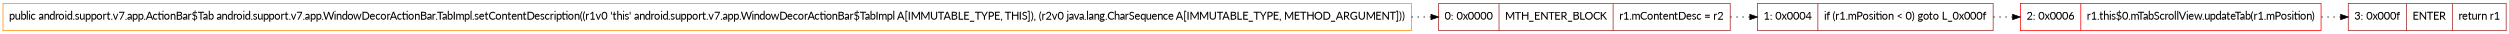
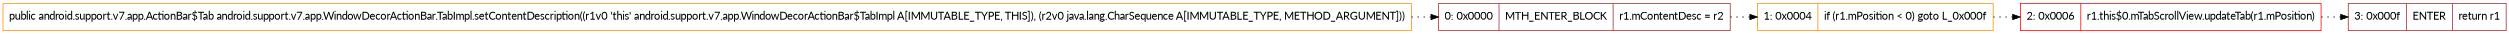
node "1: 0x0004": color brown -> darkorange
